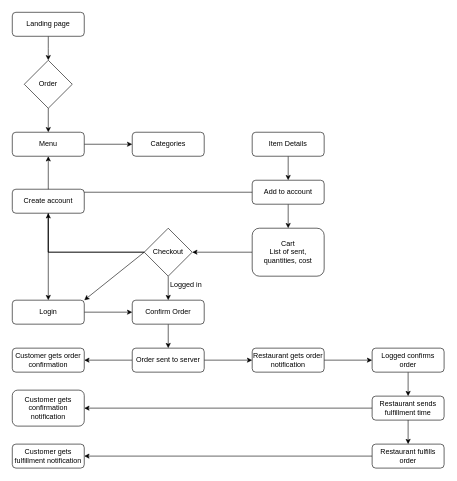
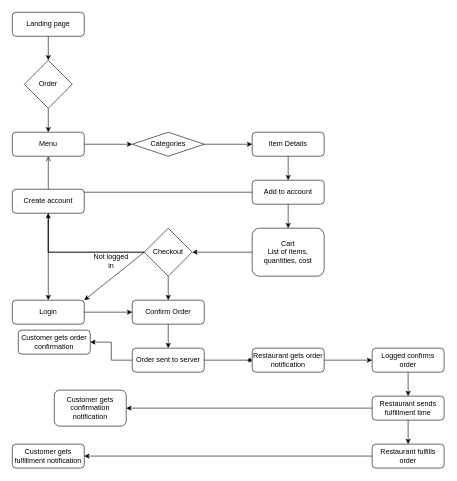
node "Categories": shape rounded rectangle -> diamond
edge "Categories" -> "Item Details": added
edge "Add to account" -> "Menu": arrowhead classic -> open
node "Cart List of sent, quantities, cost": label "Cart List of sent, quantities, cost" -> "Cart List of items, quantities, cost"
node "Not logged in": added
node "Logged in": removed
node "Customer gets order confirmation": moved (48, 360) -> (54, 342)
edge "Order sent to server" -> "Restaurant gets order notification": arrowhead classic -> diamond
node "Customer gets confirmation notification": moved (48, 408) -> (90, 408)
